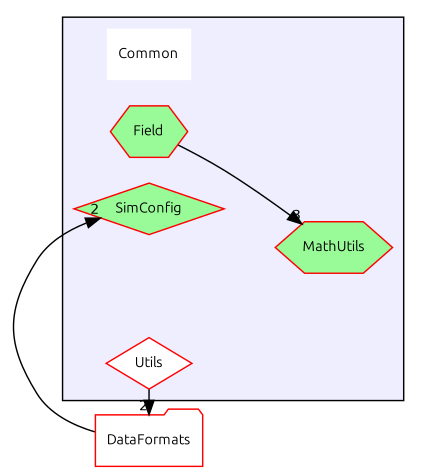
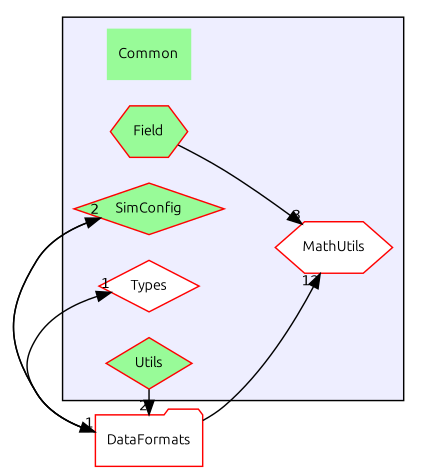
node "Common": fillcolor white -> palegreen
node "MathUtils": fillcolor palegreen -> white
node "Types": added
edge "SimConfig" -> "DataFormats": added
edge "DataFormats" -> "MathUtils": added
node "Utils": fillcolor white -> palegreen
